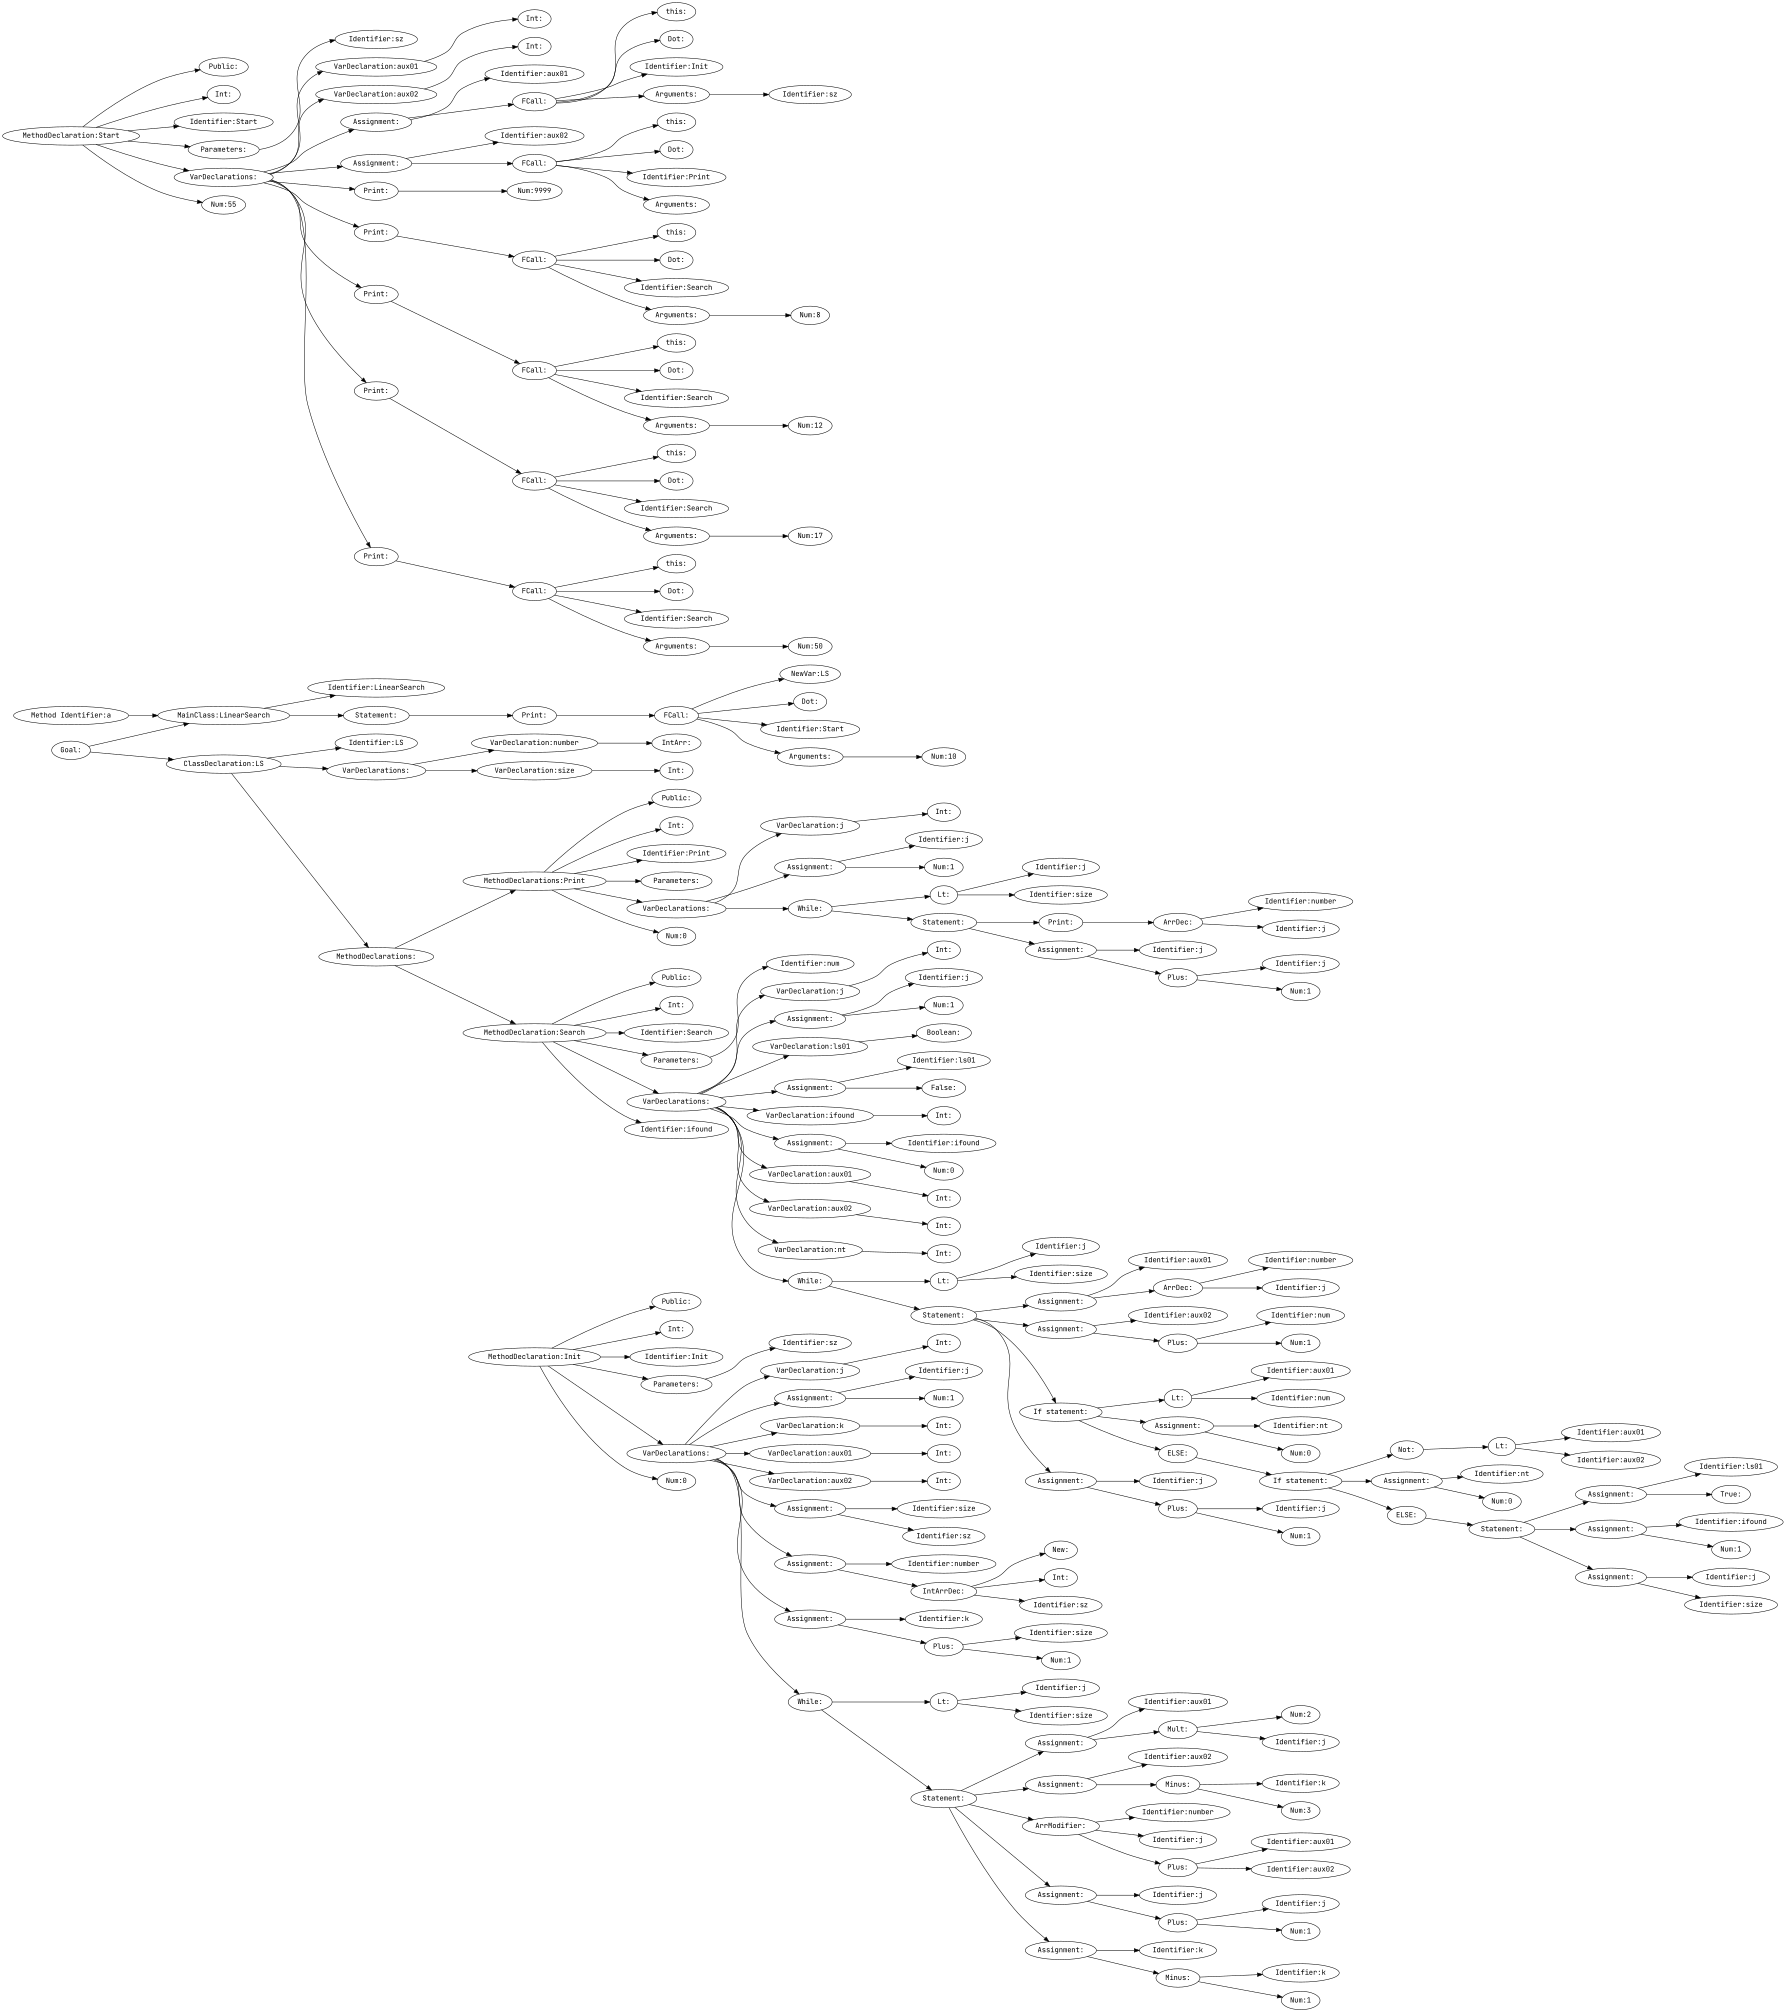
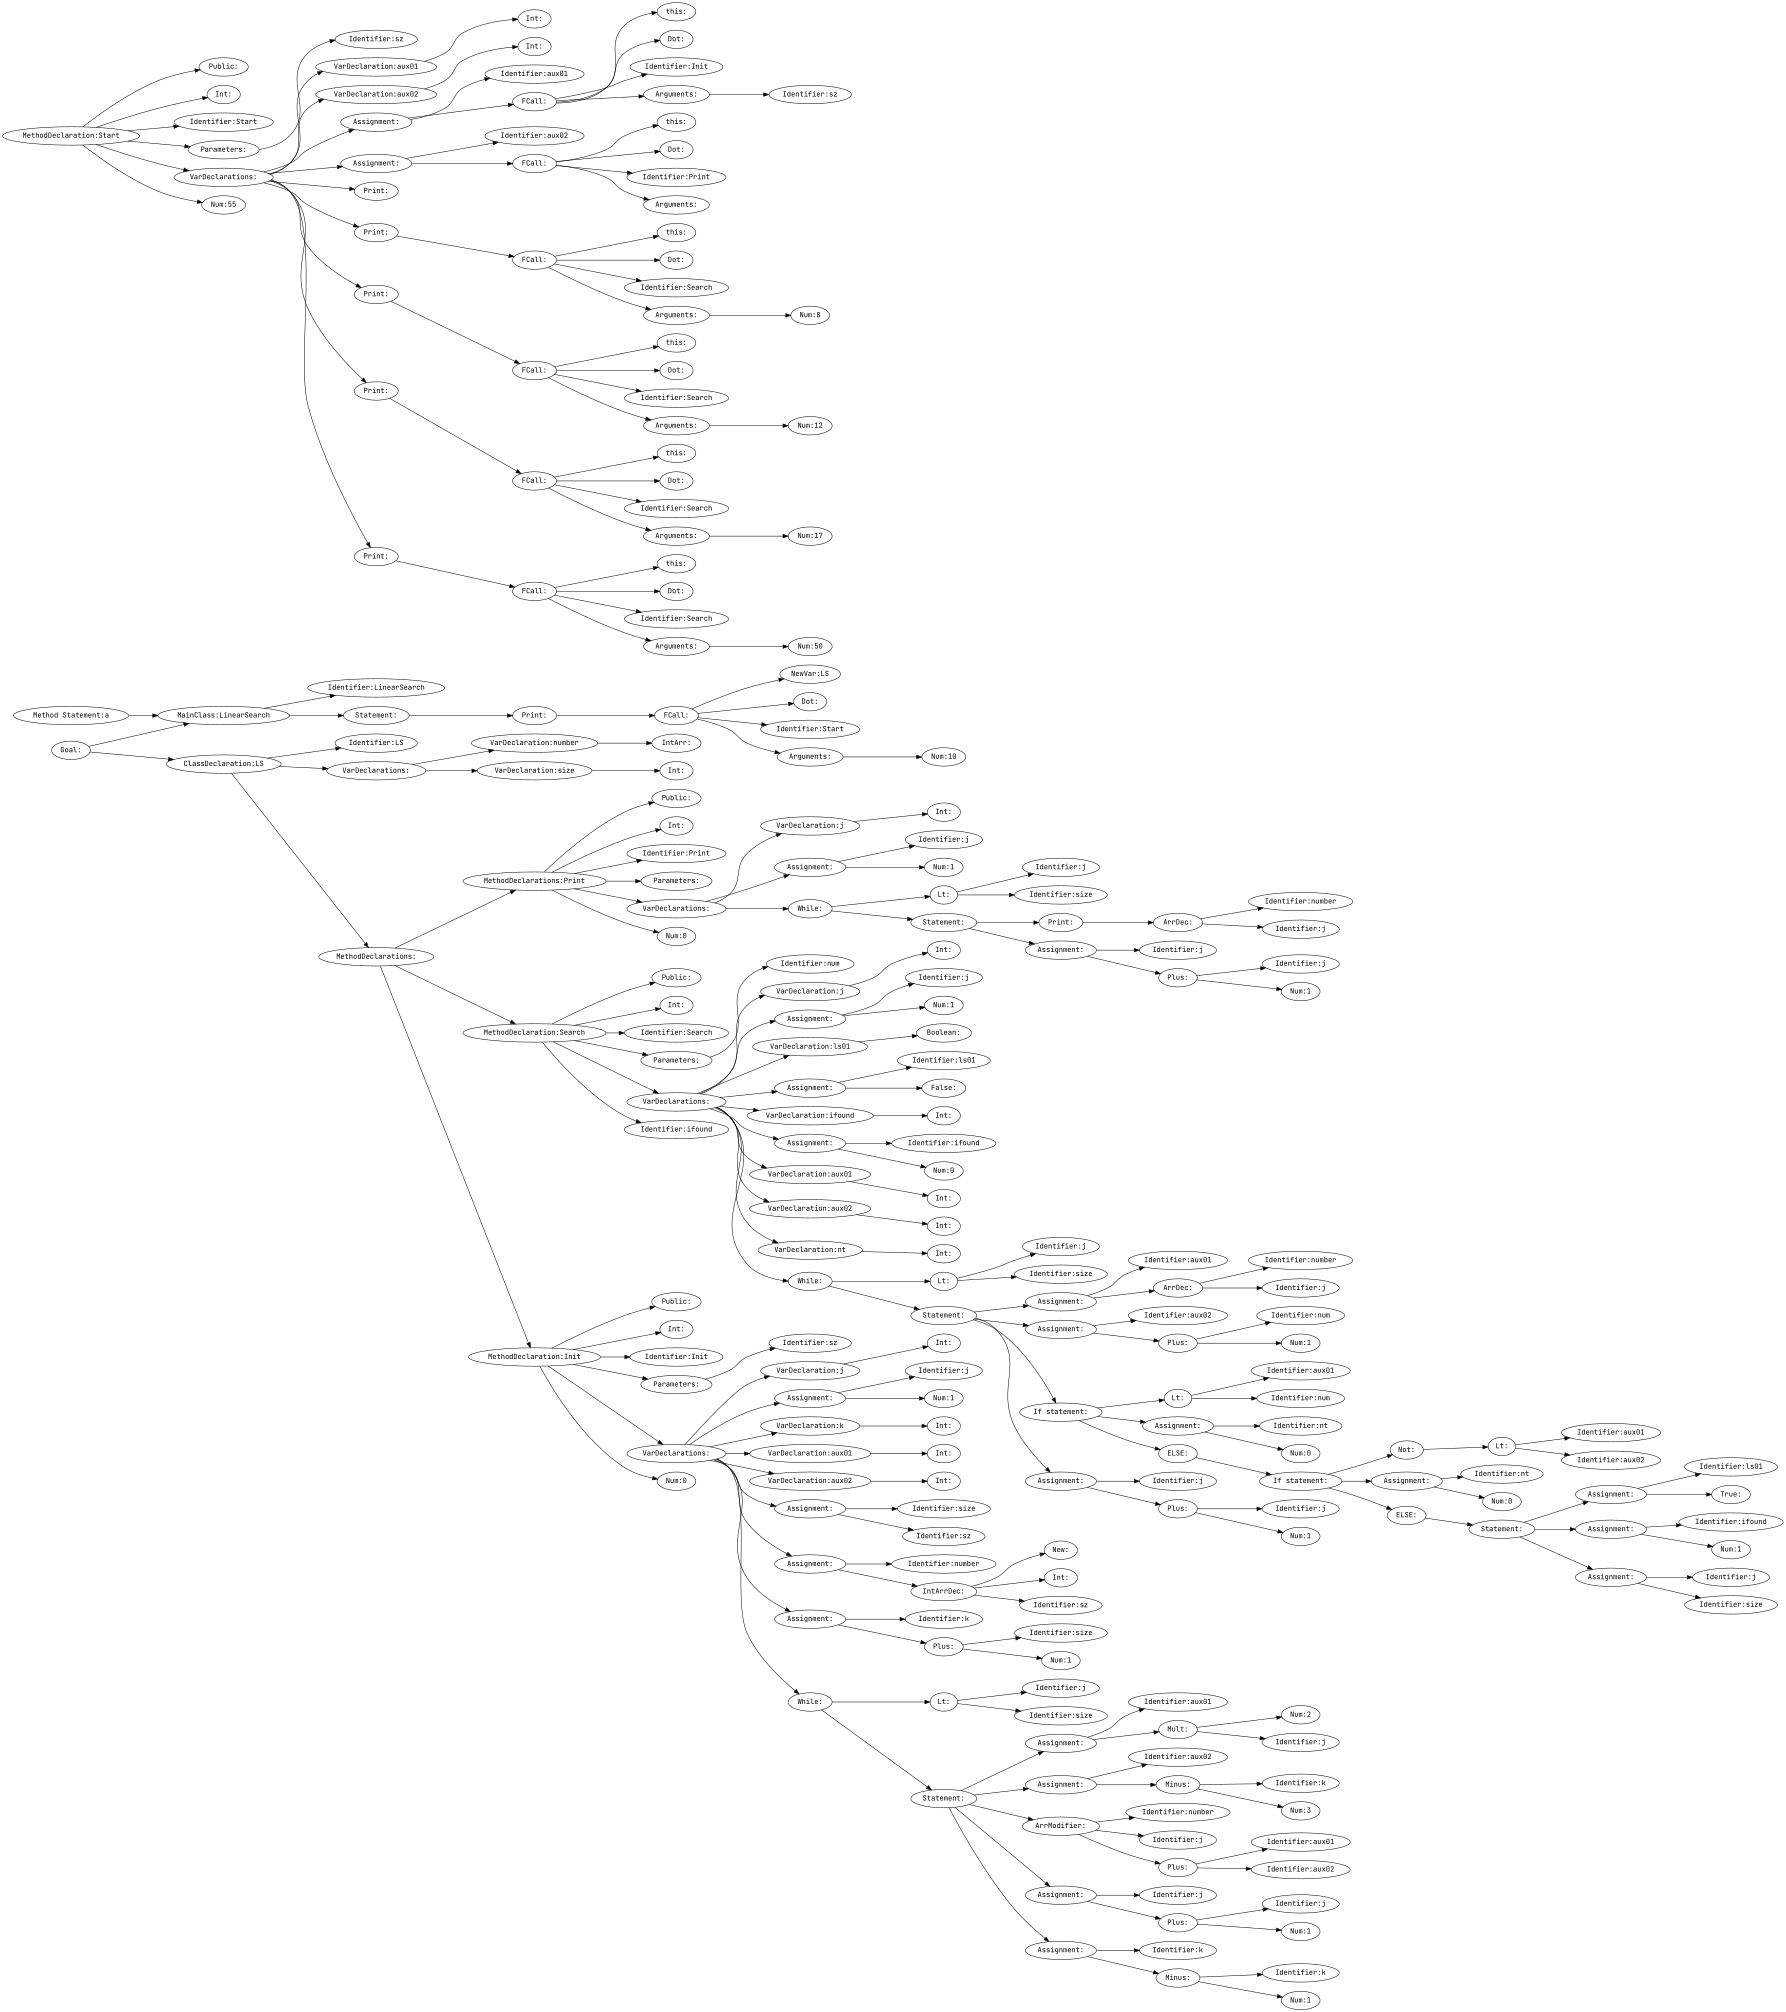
node "Num:9999": removed
node "Method Identifier:a": label "Method Identifier:a" -> "Method Statement:a"
edge "MethodDeclarations:" -> "MethodDeclaration:Init": added
